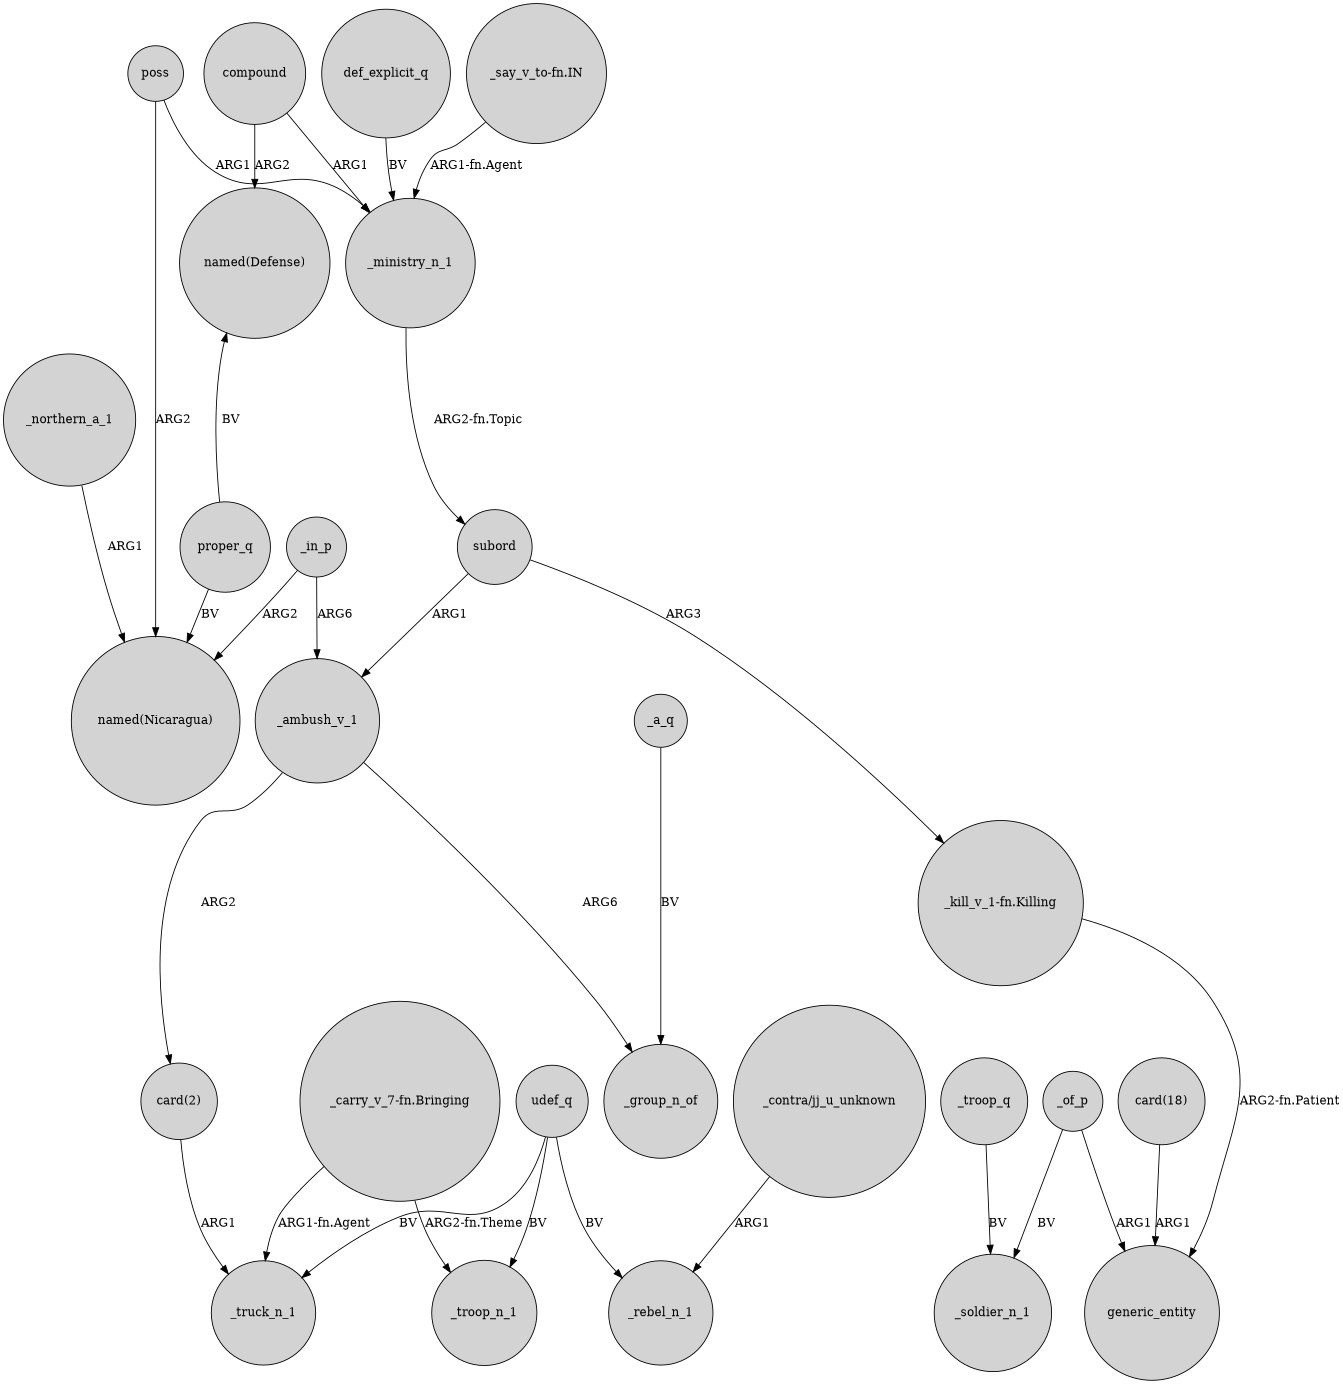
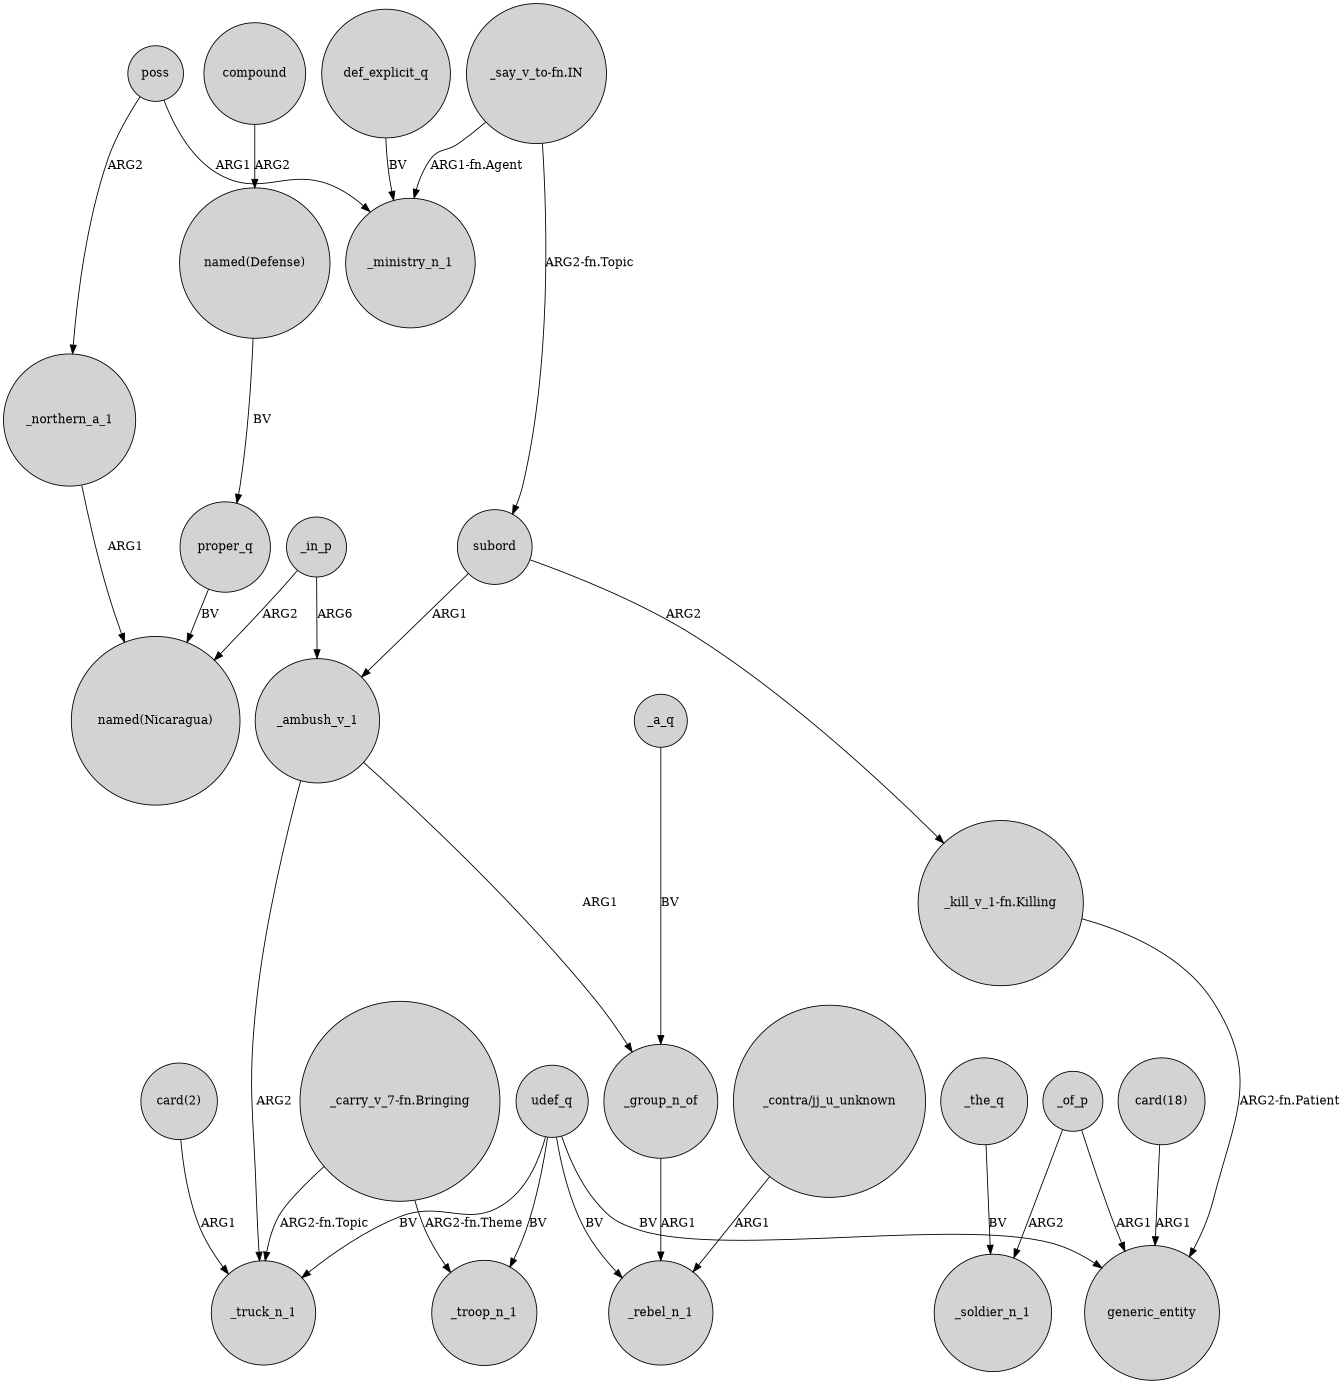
edge "compound" -> "_ministry_n_1": removed, label "ARG1"
edge "poss" -> "named(Nicaragua)": now "poss" -> "_northern_a_1"
edge "proper_q" -> "named(Defense)": reversed
edge "_ministry_n_1" -> "subord": now "_say_v_to-fn.IN" -> "subord"
edge "subord" -> "_kill_v_1-fn.Killing": label "ARG3" -> "ARG2"
edge "_ambush_v_1" -> "card(2)": now "_ambush_v_1" -> "_truck_n_1"
edge "_ambush_v_1" -> "_group_n_of": label "ARG6" -> "ARG1"
node "_troop_q": label "_troop_q" -> "_the_q"
edge "_group_n_of" -> "_rebel_n_1": added, label "ARG1"
edge "_carry_v_7-fn.Bringing" -> "_truck_n_1": label "ARG1-fn.Agent" -> "ARG2-fn.Topic"
edge "_of_p" -> "_soldier_n_1": label "BV" -> "ARG2"
edge "udef_q" -> "generic_entity": added, label "BV"
